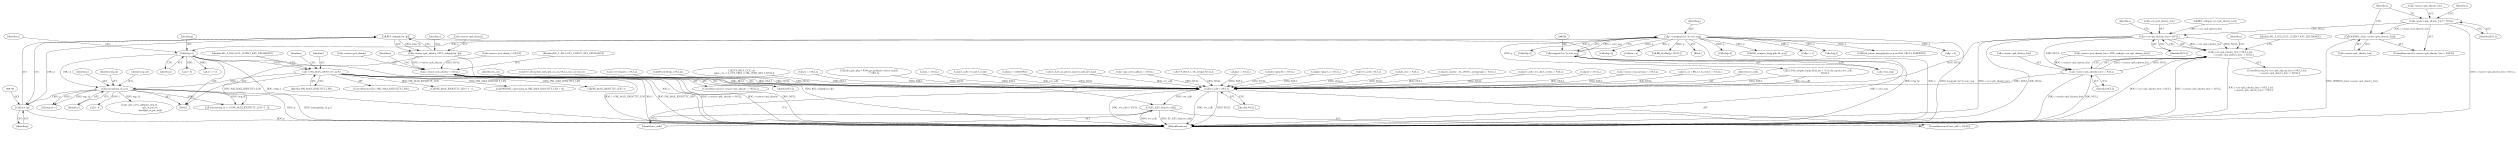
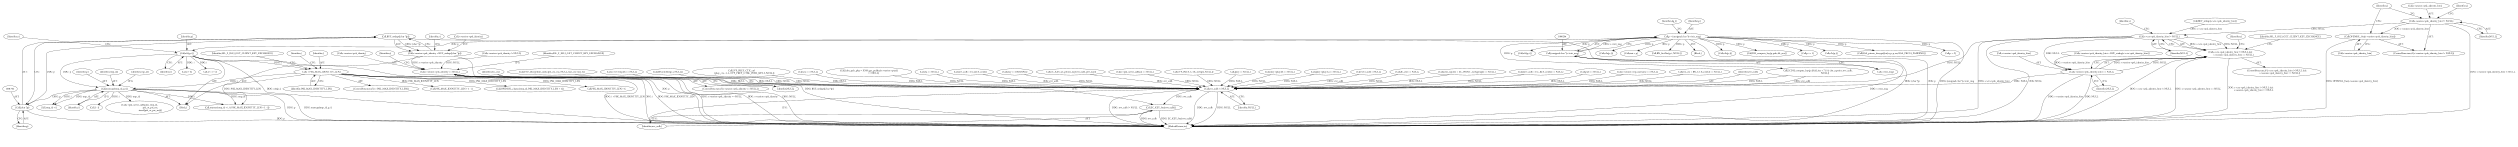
node "(Identifier,alg_k)": added
node "(Call,s->ctx->psk_identity_hint)": removed
edge "(Call,*srvr_ecdh = NULL)" -> "(Call,srvr_ecdh != NULL)": label "DDG: n2s(p, i)" -> "DDG: srvr_ecdh"
node "(ControlStructure,if (srvr_ecdh != NULL))": removed
